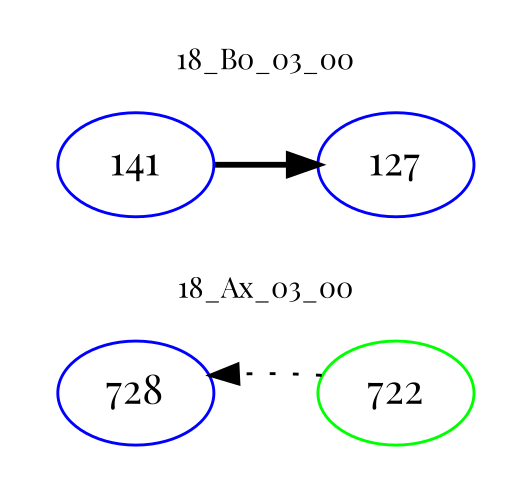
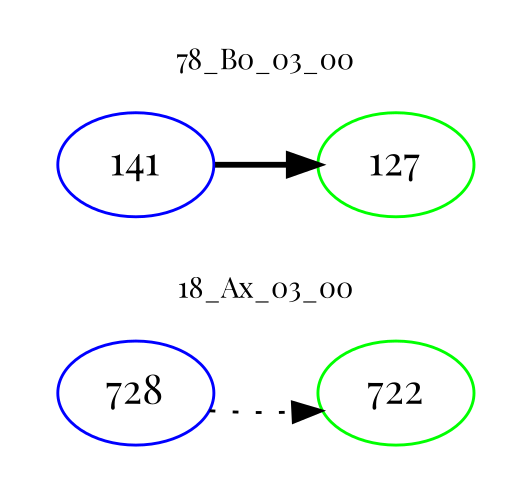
cluster "18_B0_03_00": label "18_B0_03_00" -> "78_B0_03_00"
node "127": color blue -> green
edge "722" -> "728": reversed
